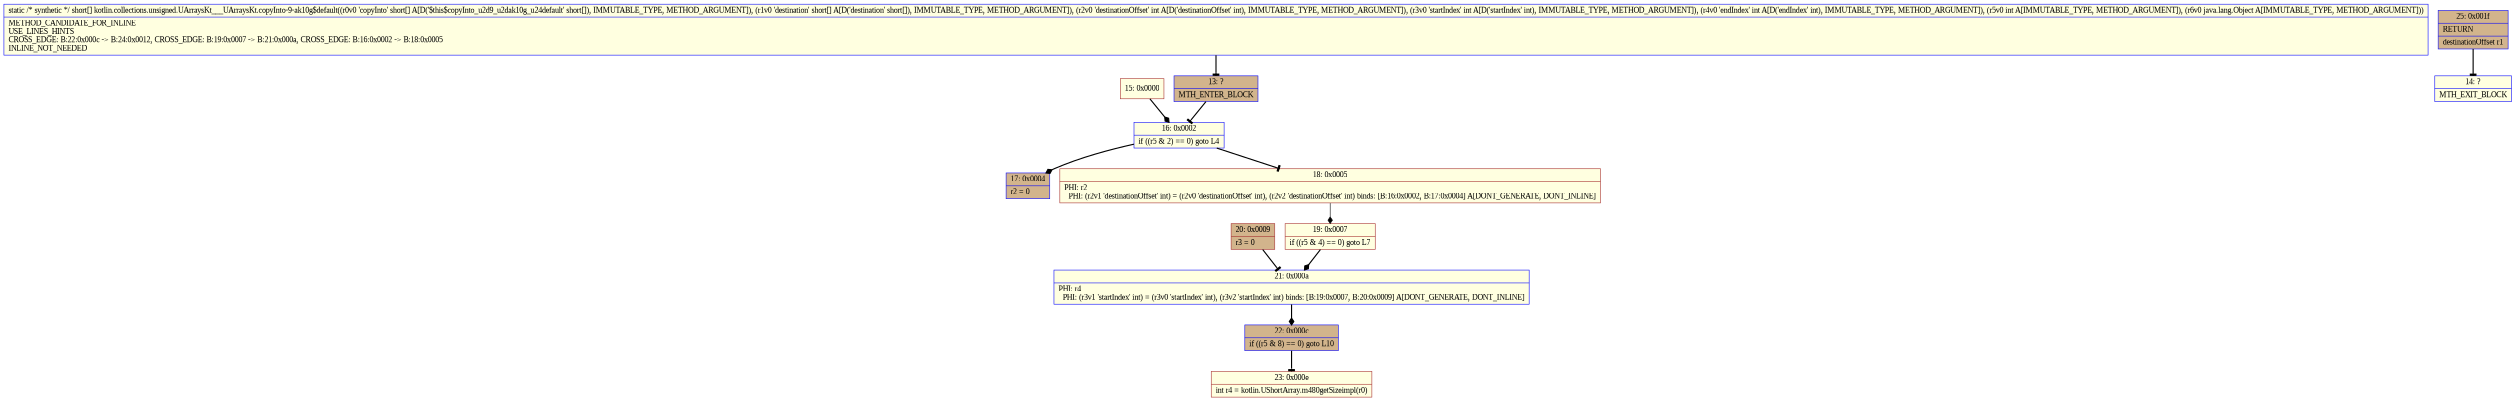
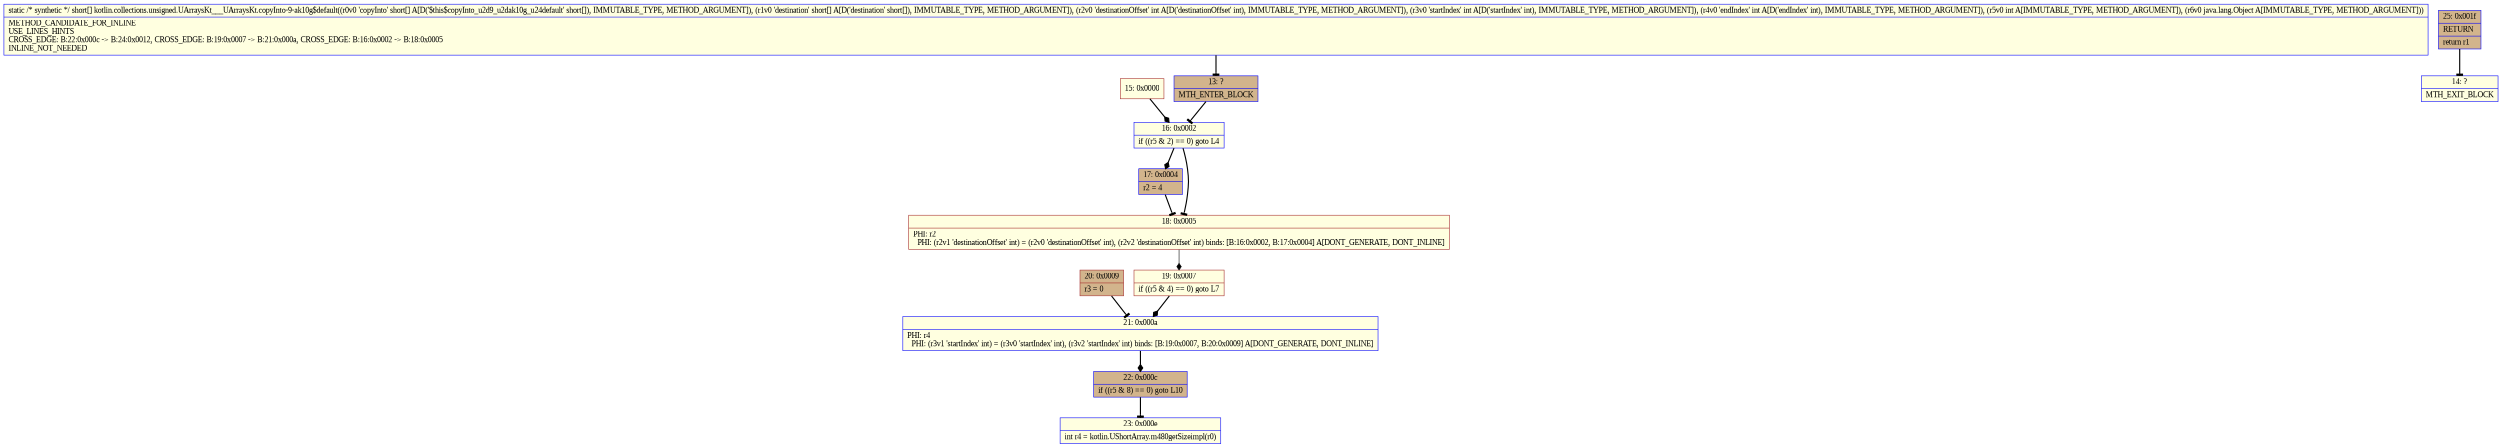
node "25: 0x001f": text "destinationOffset r1" -> "return r1"
node "17: 0x0004": text "r2 = 0" -> "r2 = 4"
edge "17: 0x0004" -> "18: 0x0005": added
node "23: 0x000e": color brown -> blue
